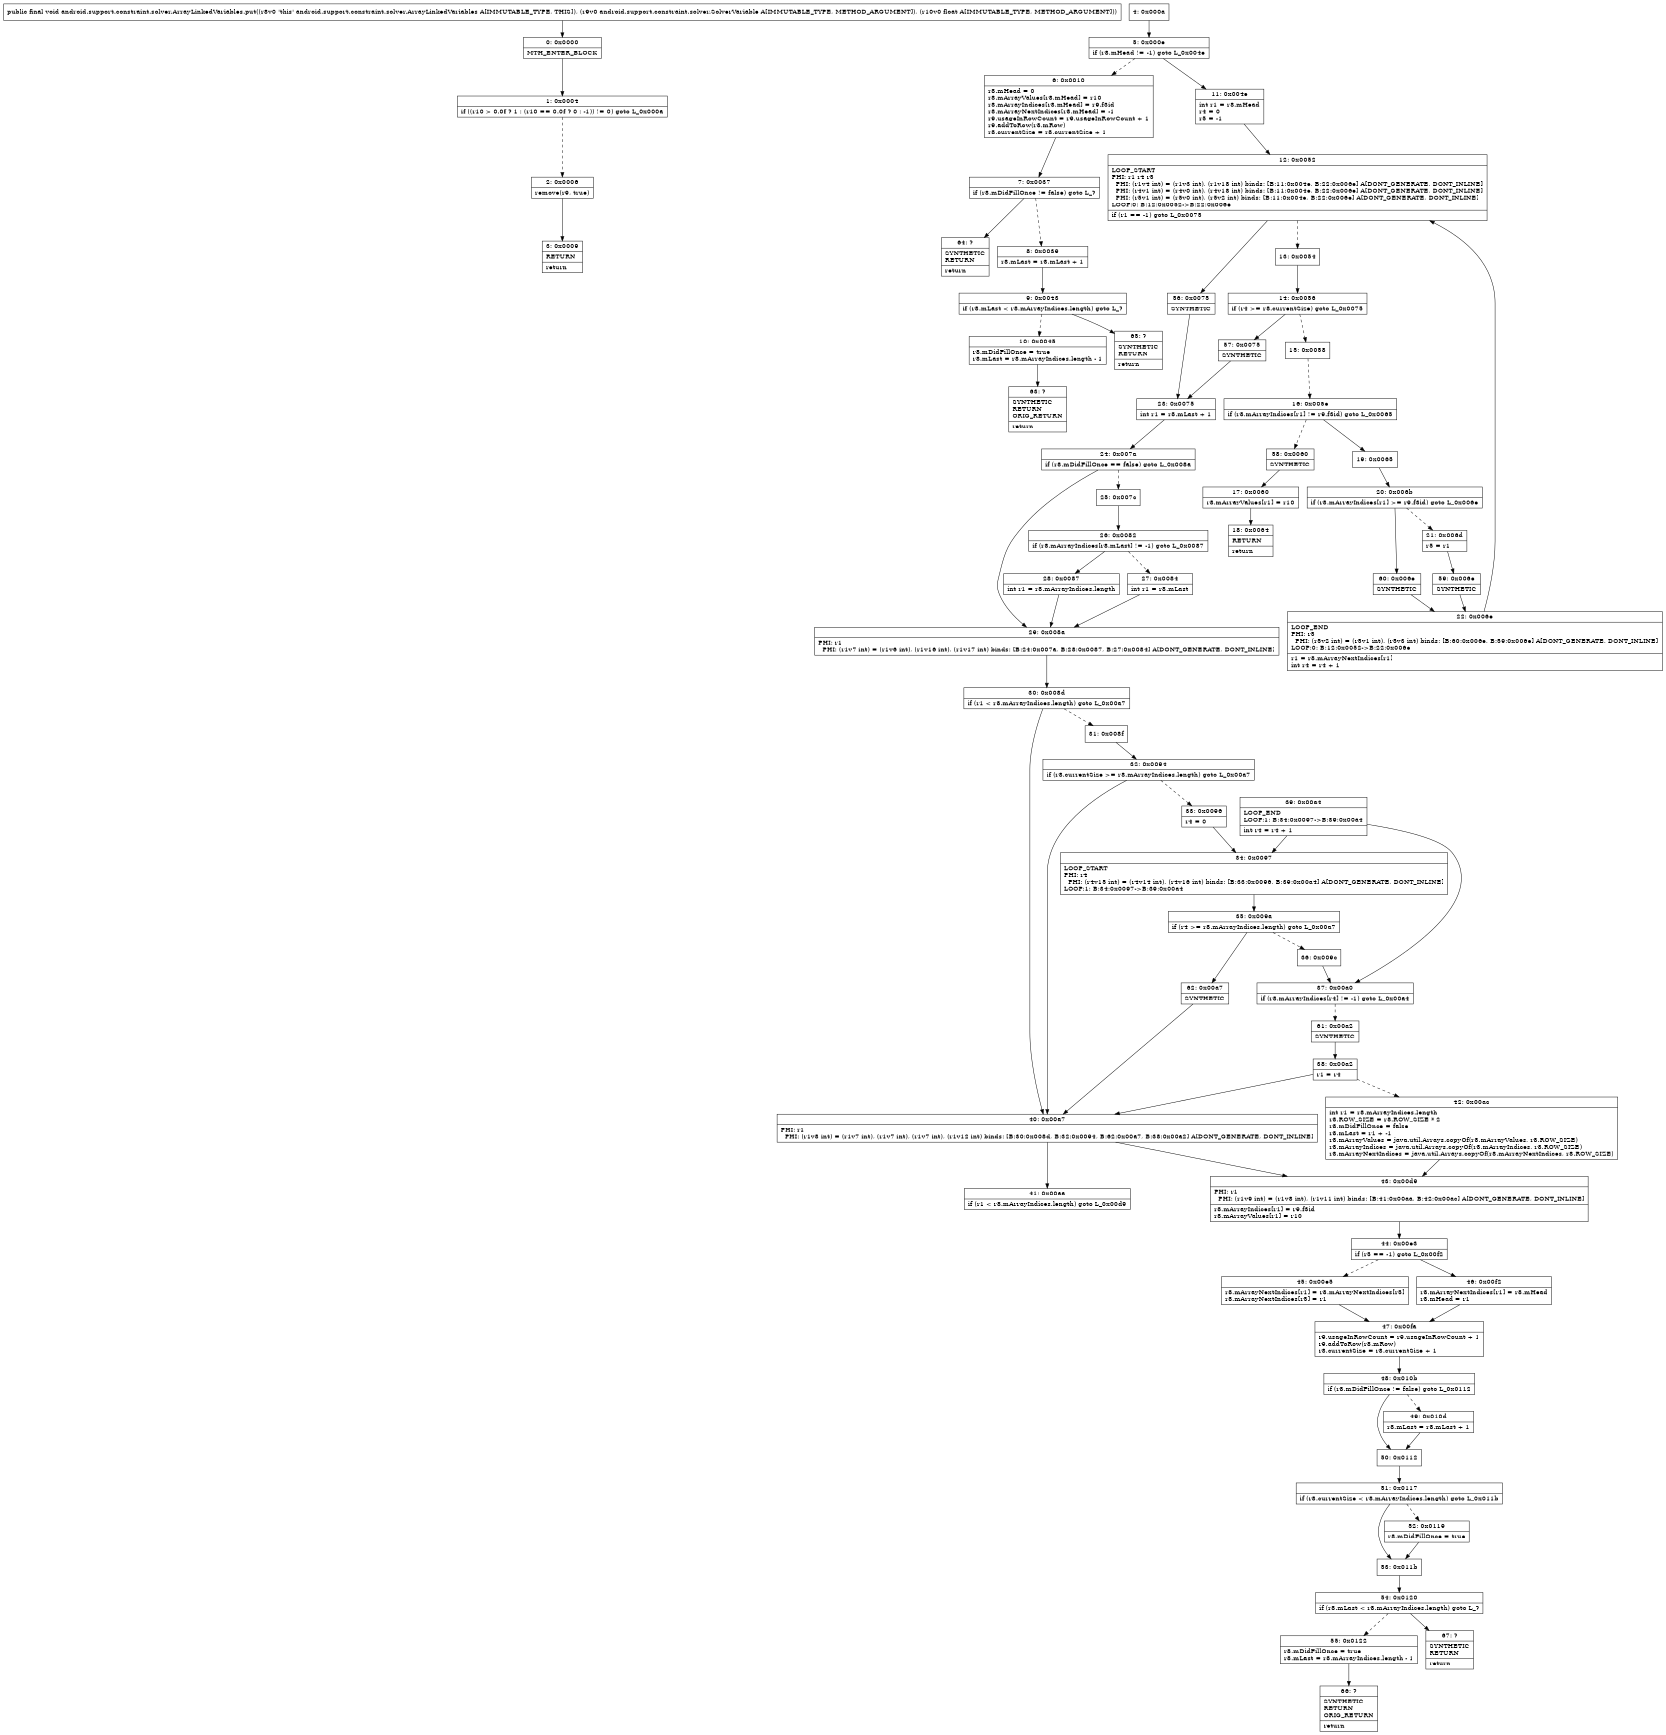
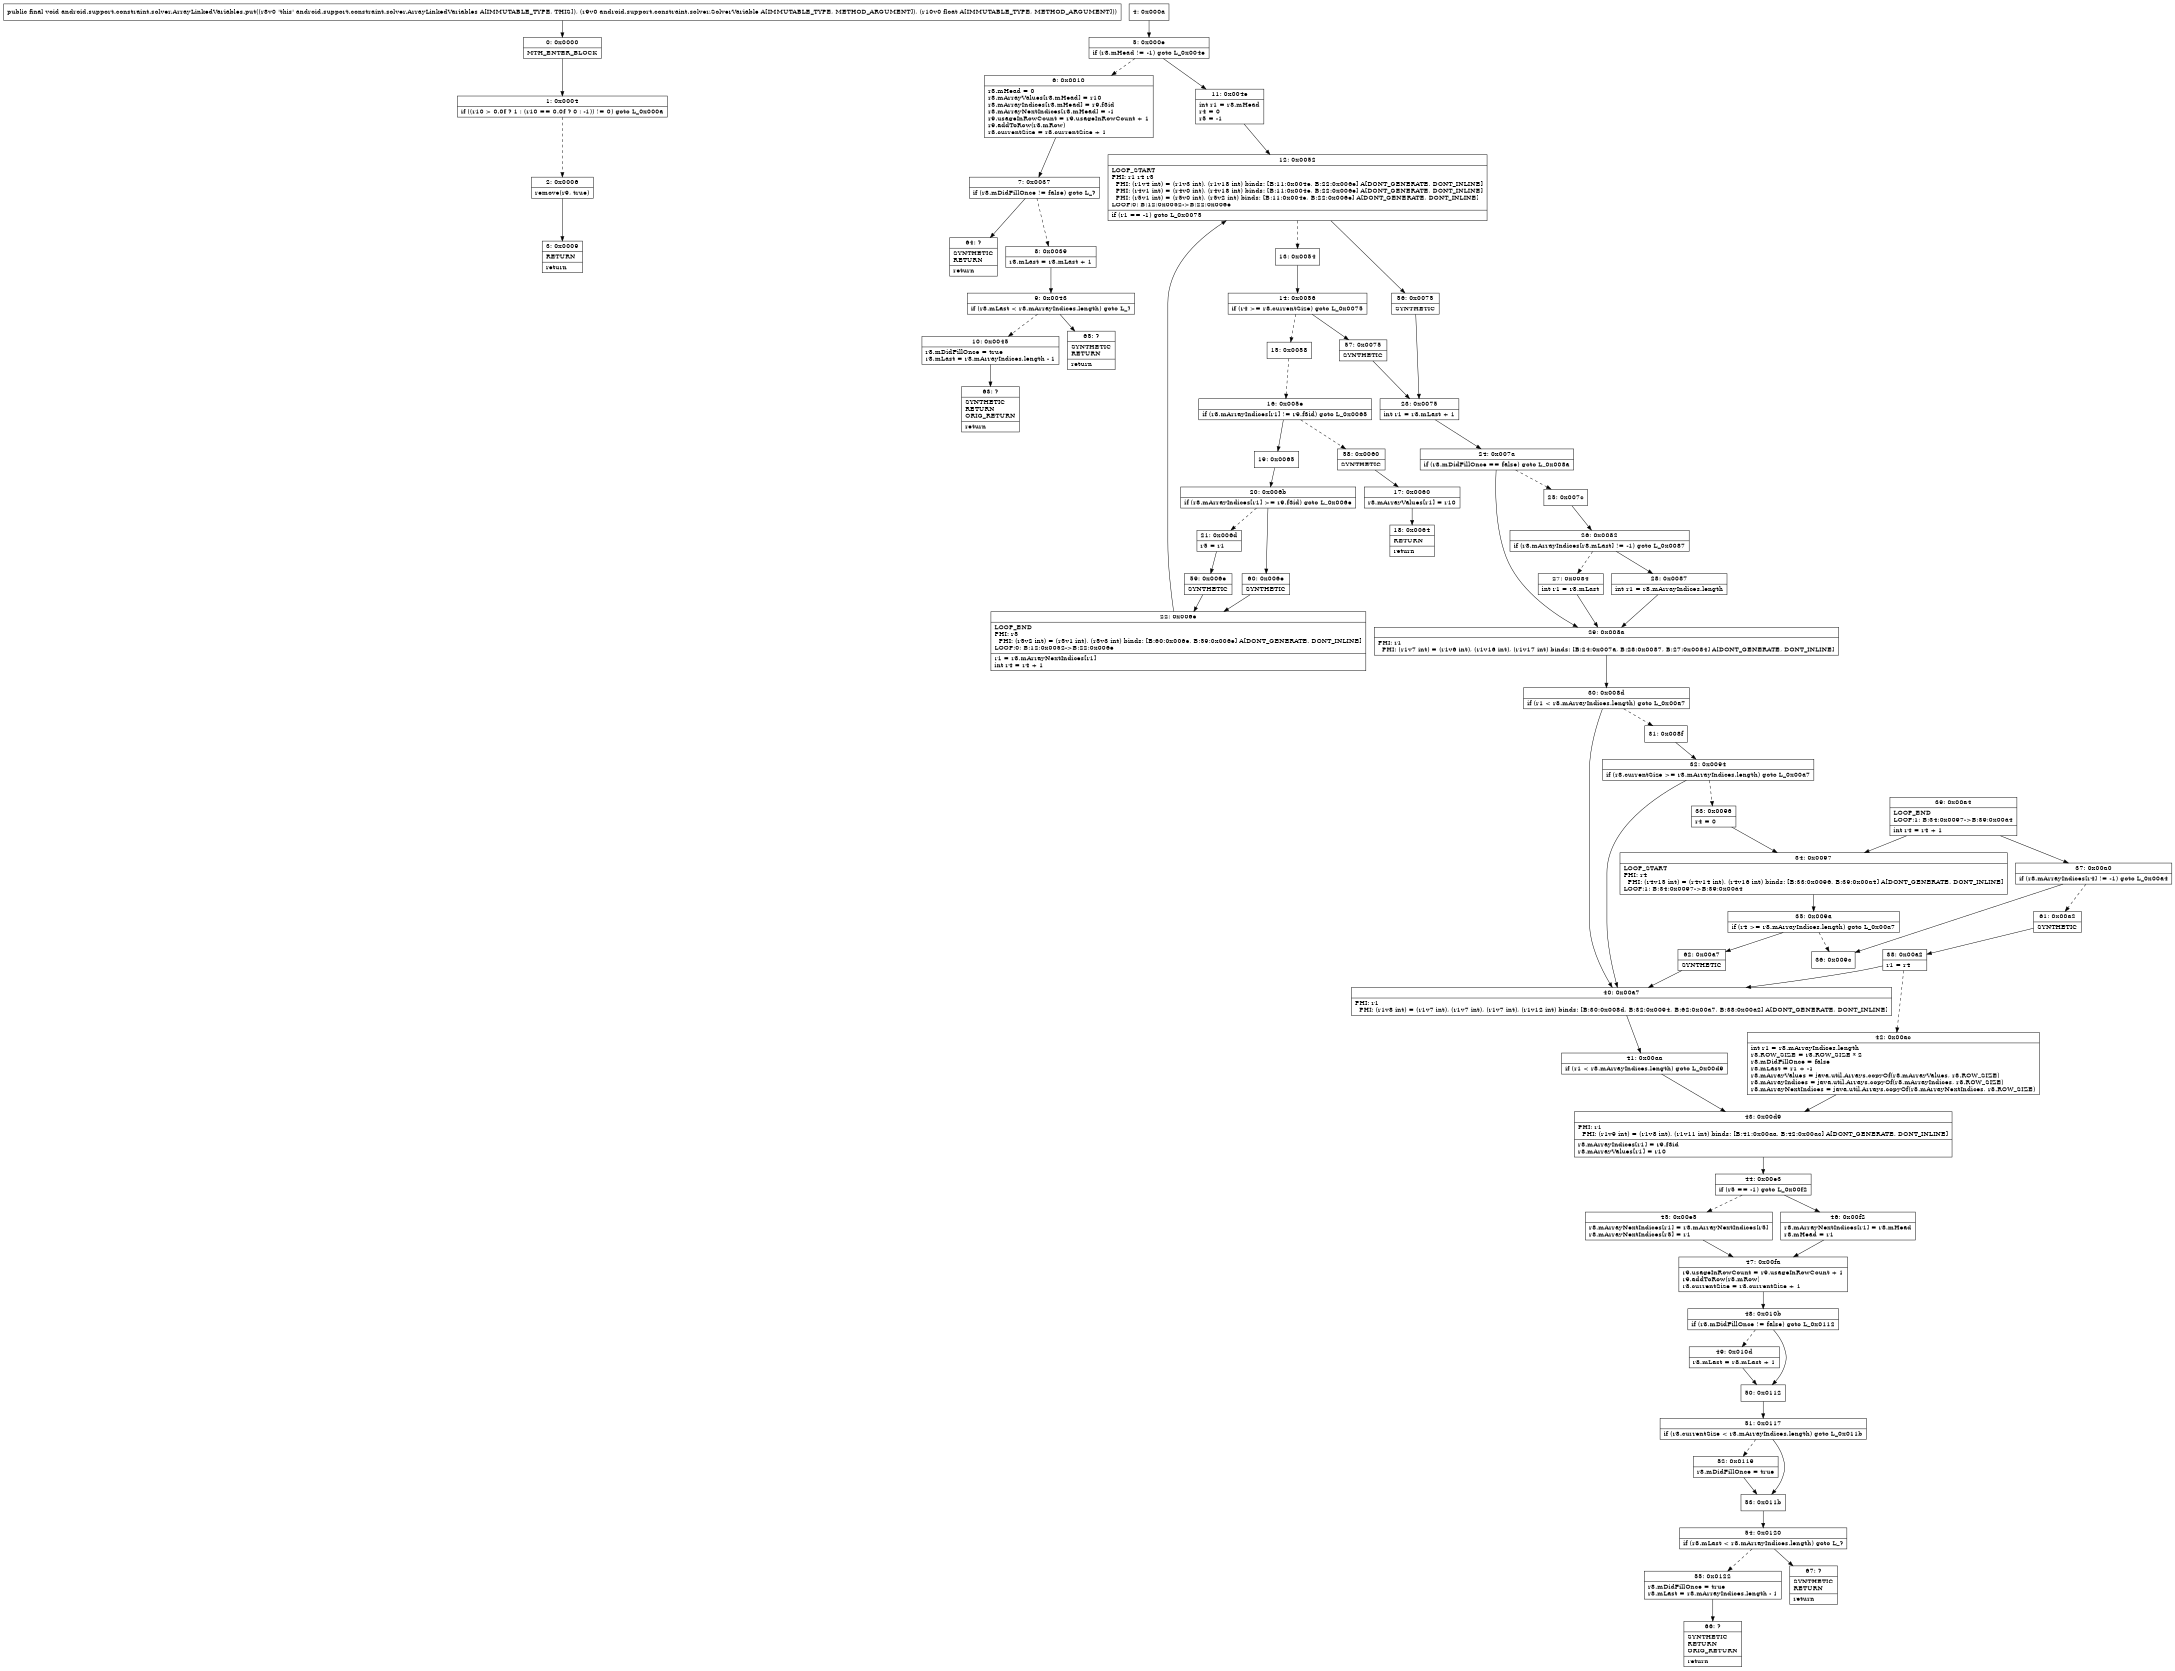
edge "36: 0x009c" -> "37: 0x00a0": reversed
edge "40: 0x00a7" -> "43: 0x00d9": now "41: 0x00aa" -> "43: 0x00d9"
